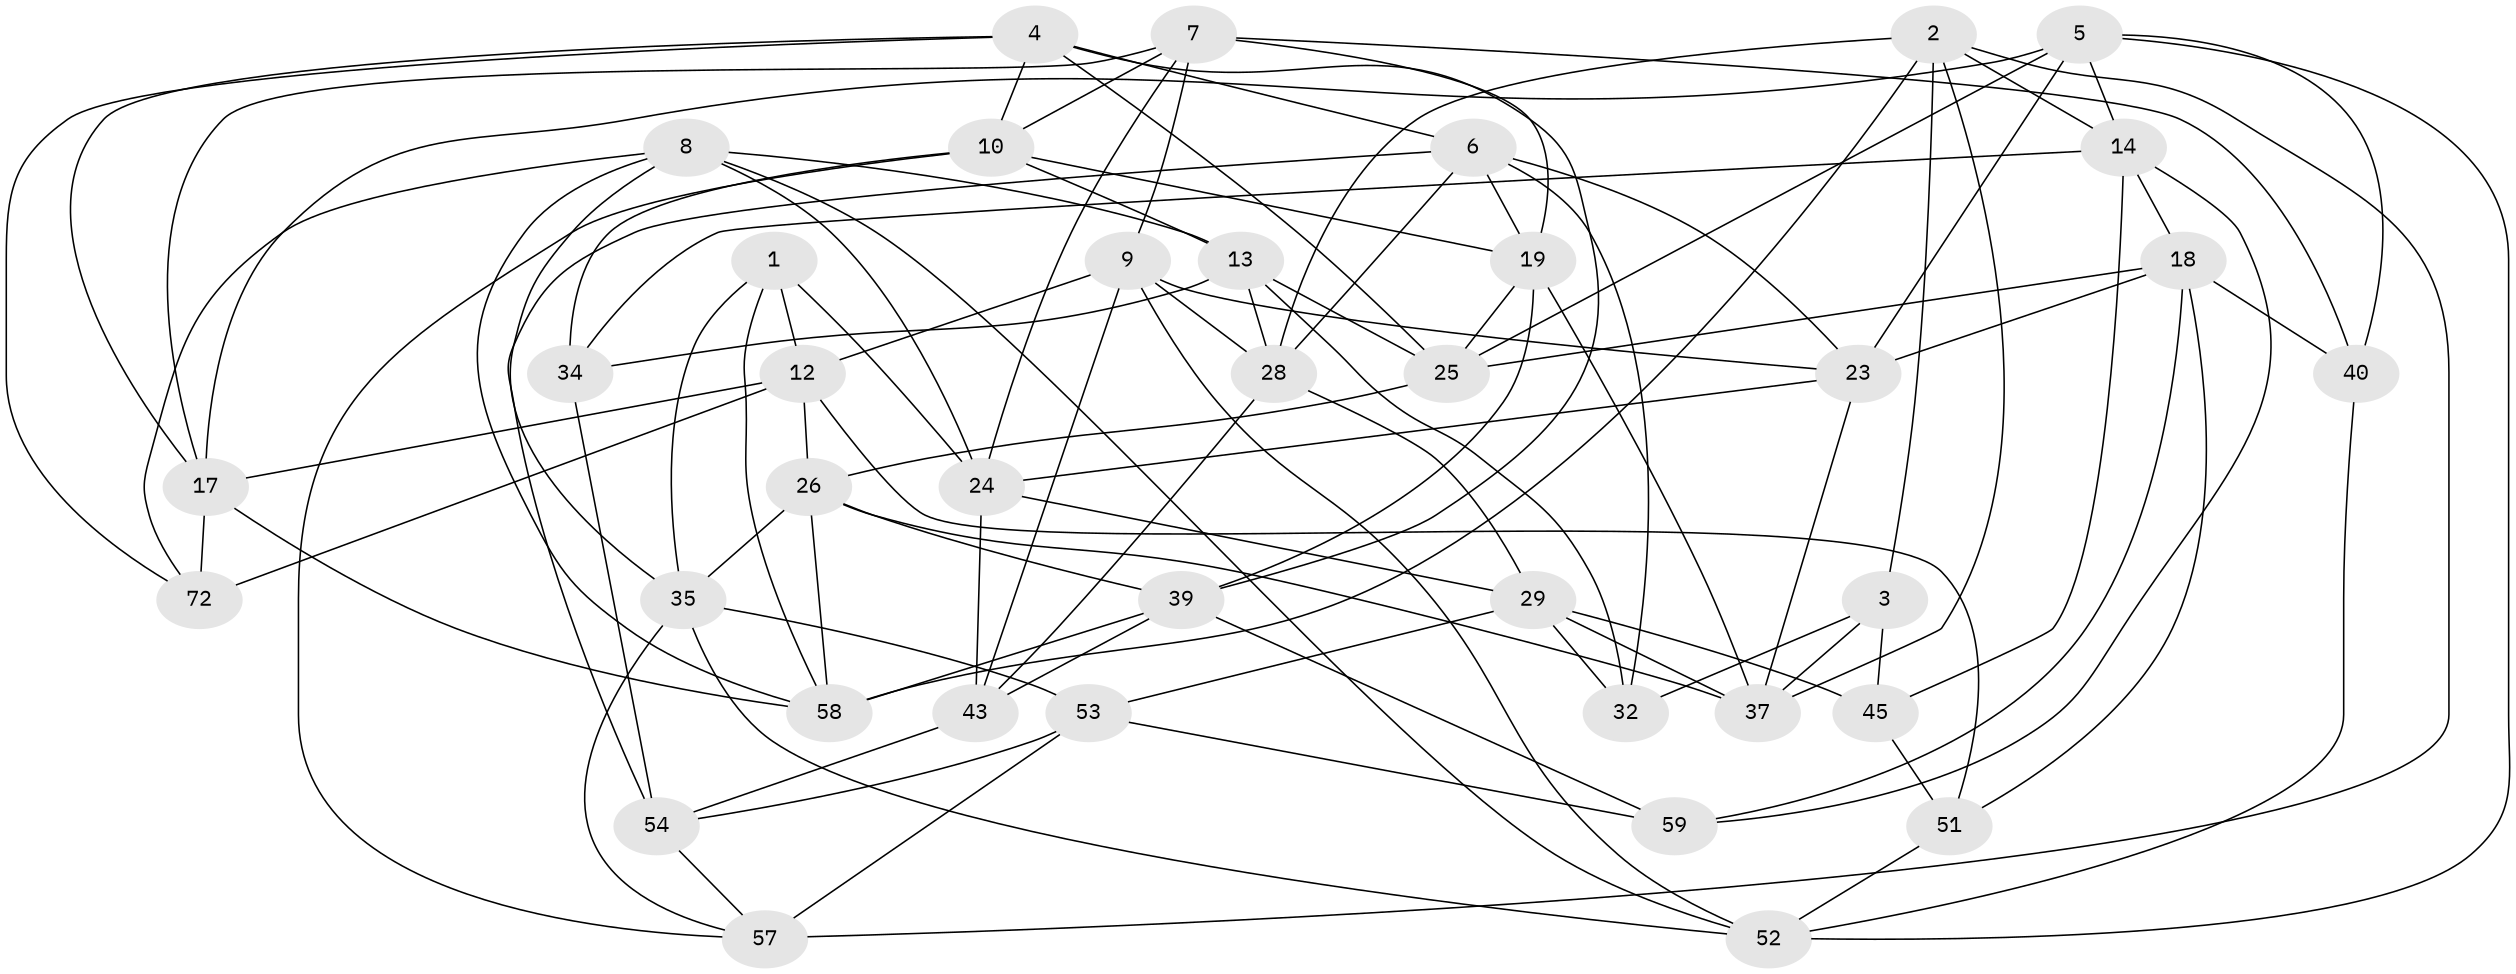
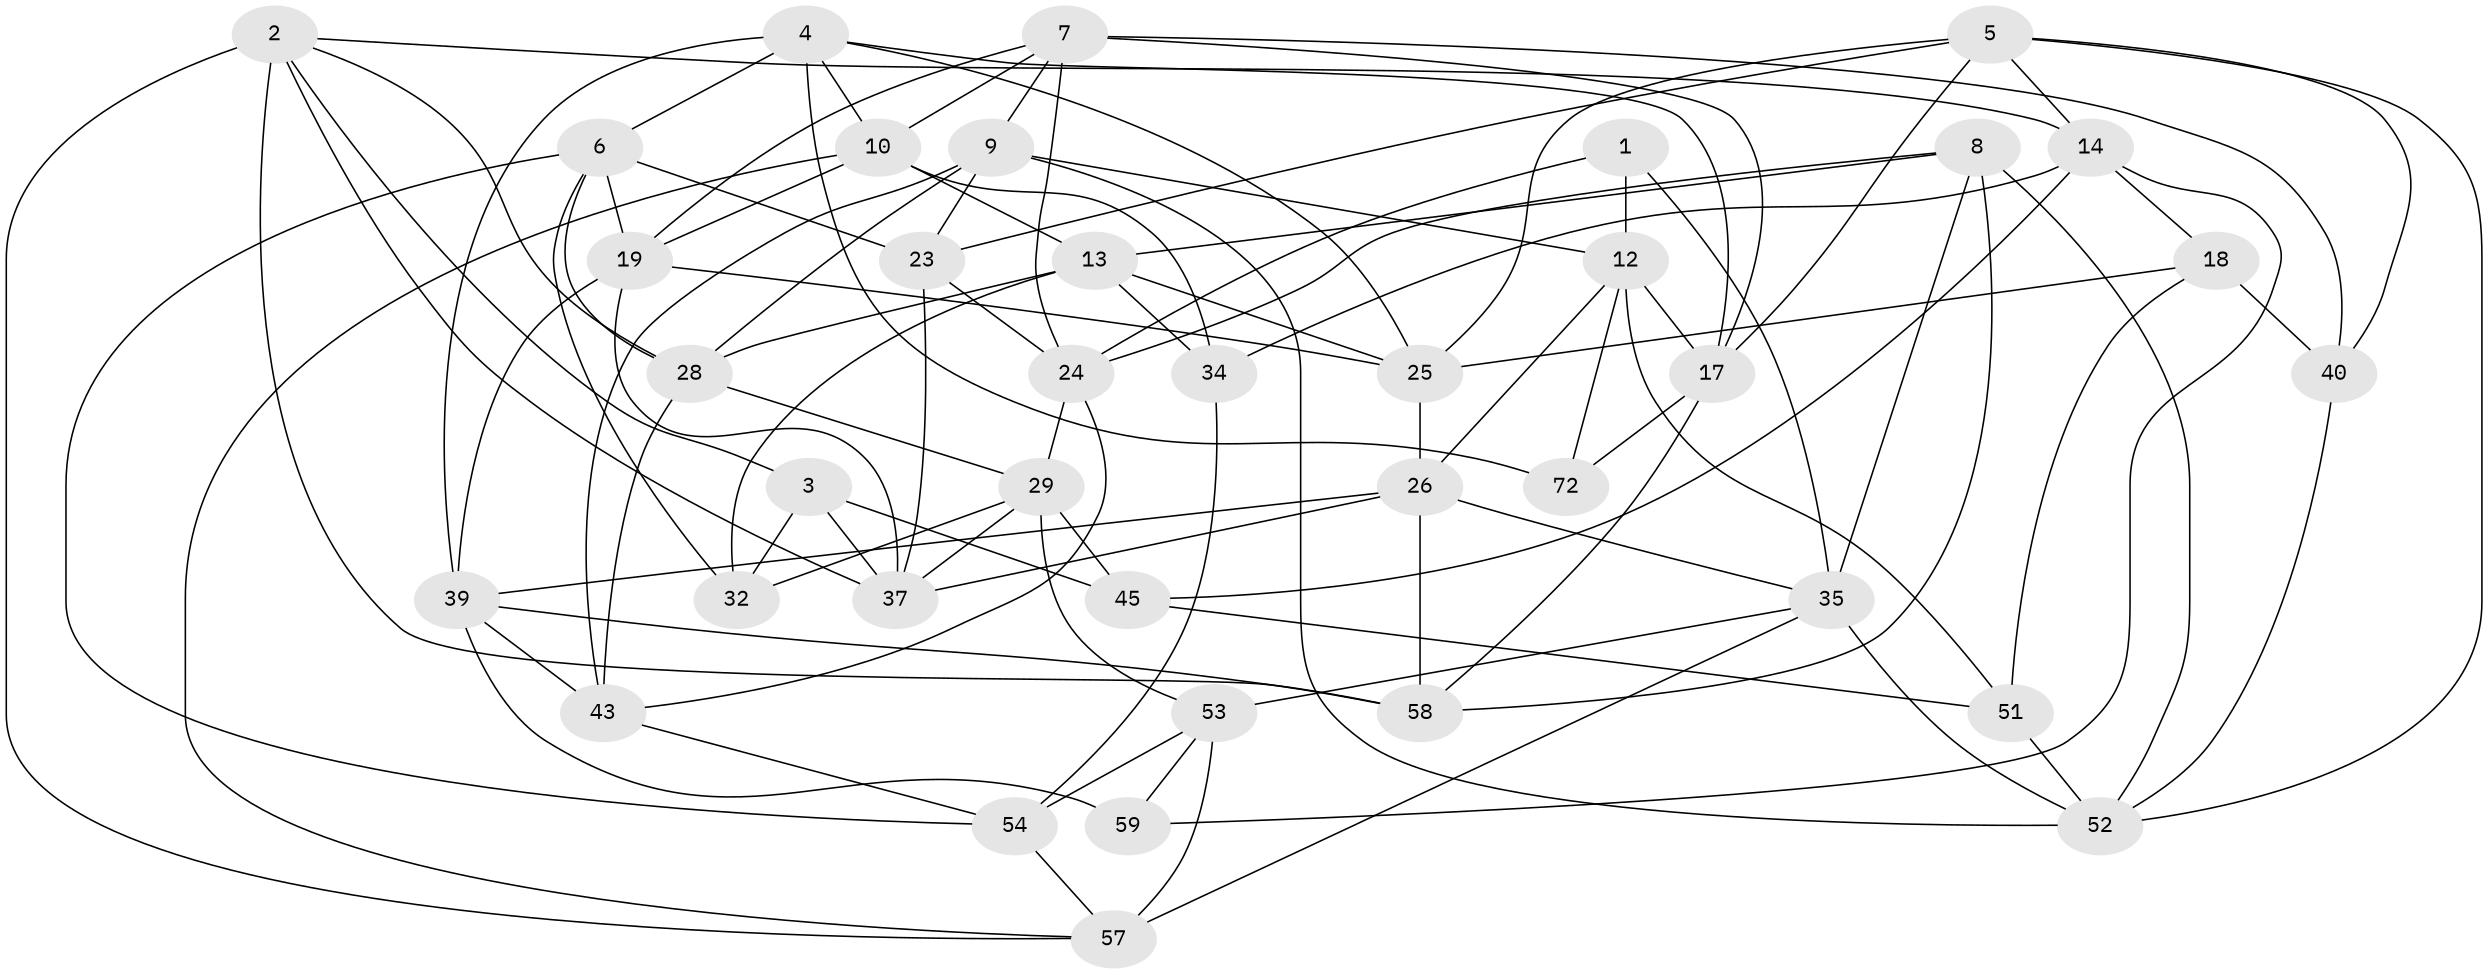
edge "8" -- "72": removed
edge "18" -- "23": removed
edge "1" -- "58": removed
edge "18" -- "59": removed
